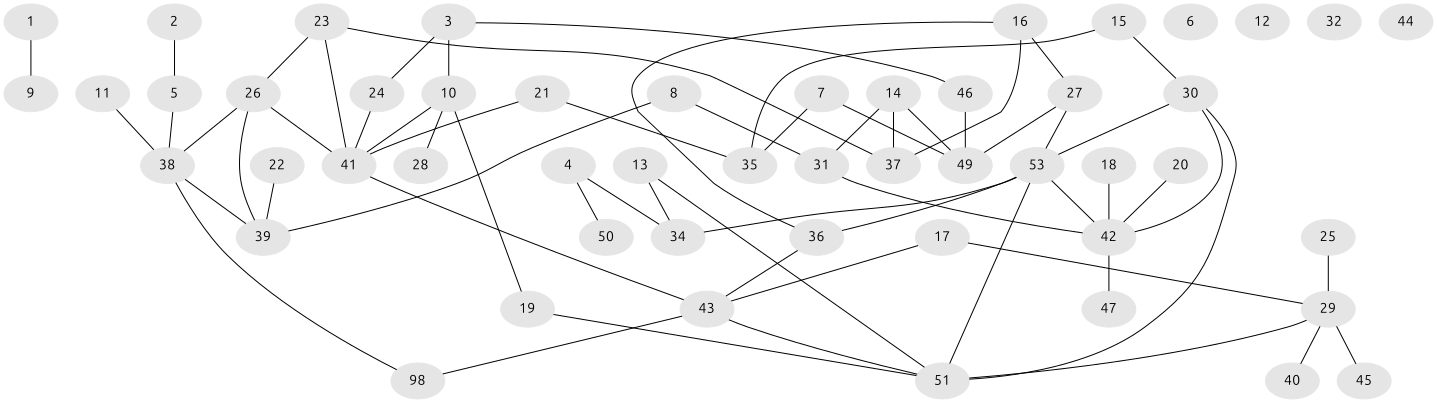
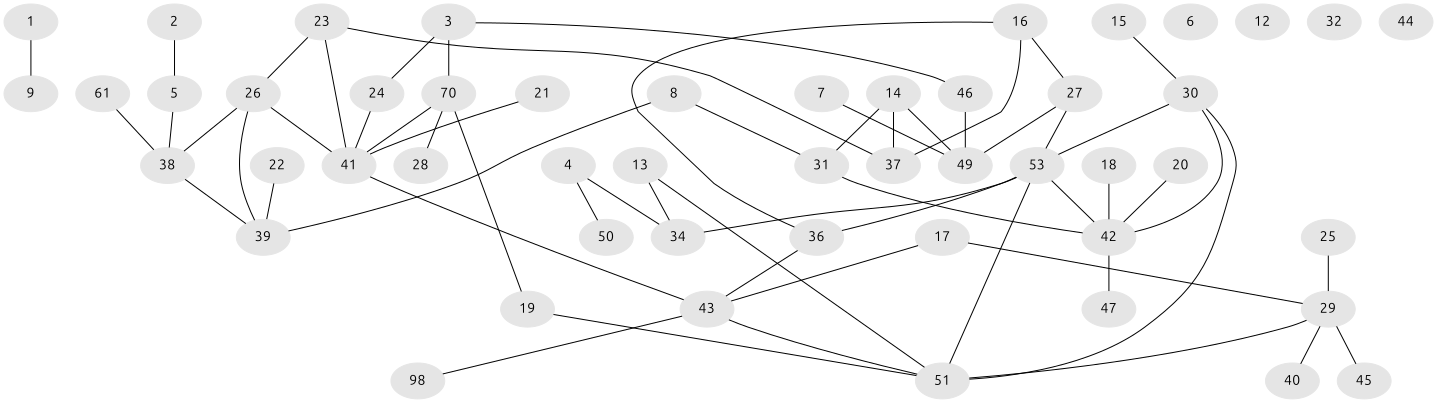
node "11": label "11" -> "61"
node "10": label "10" -> "70"
node "35": removed
edge "38" -- "98": removed
